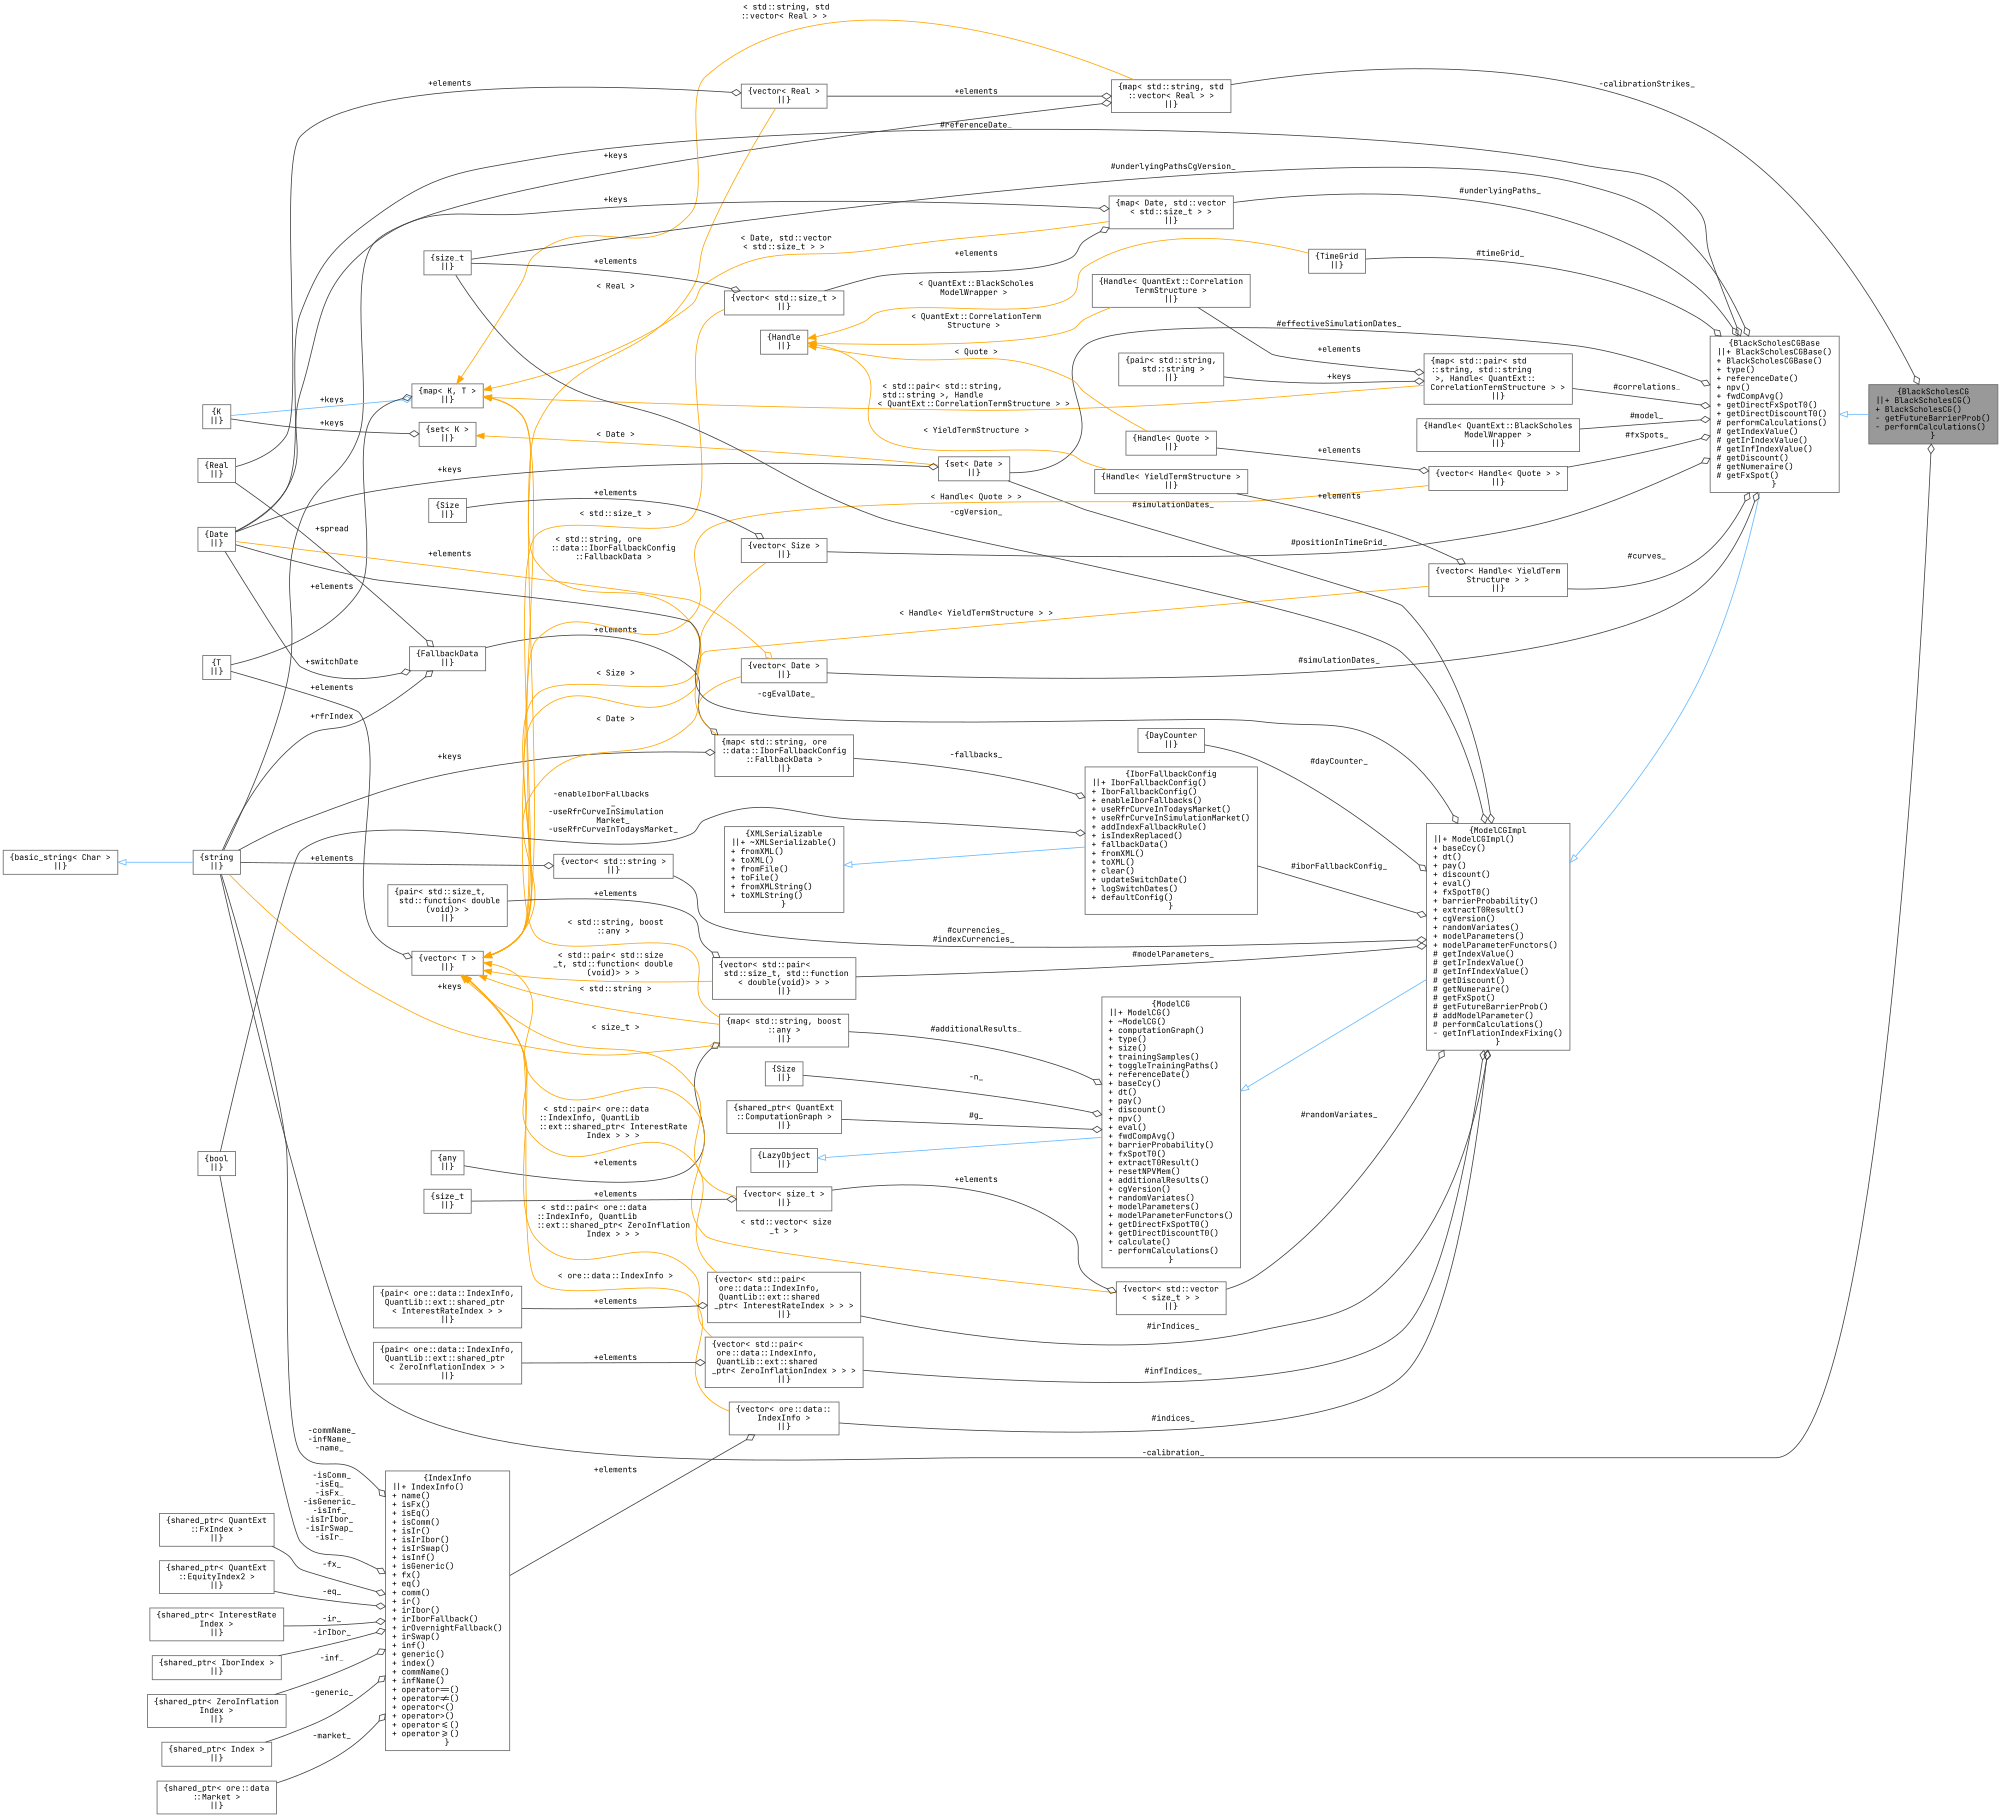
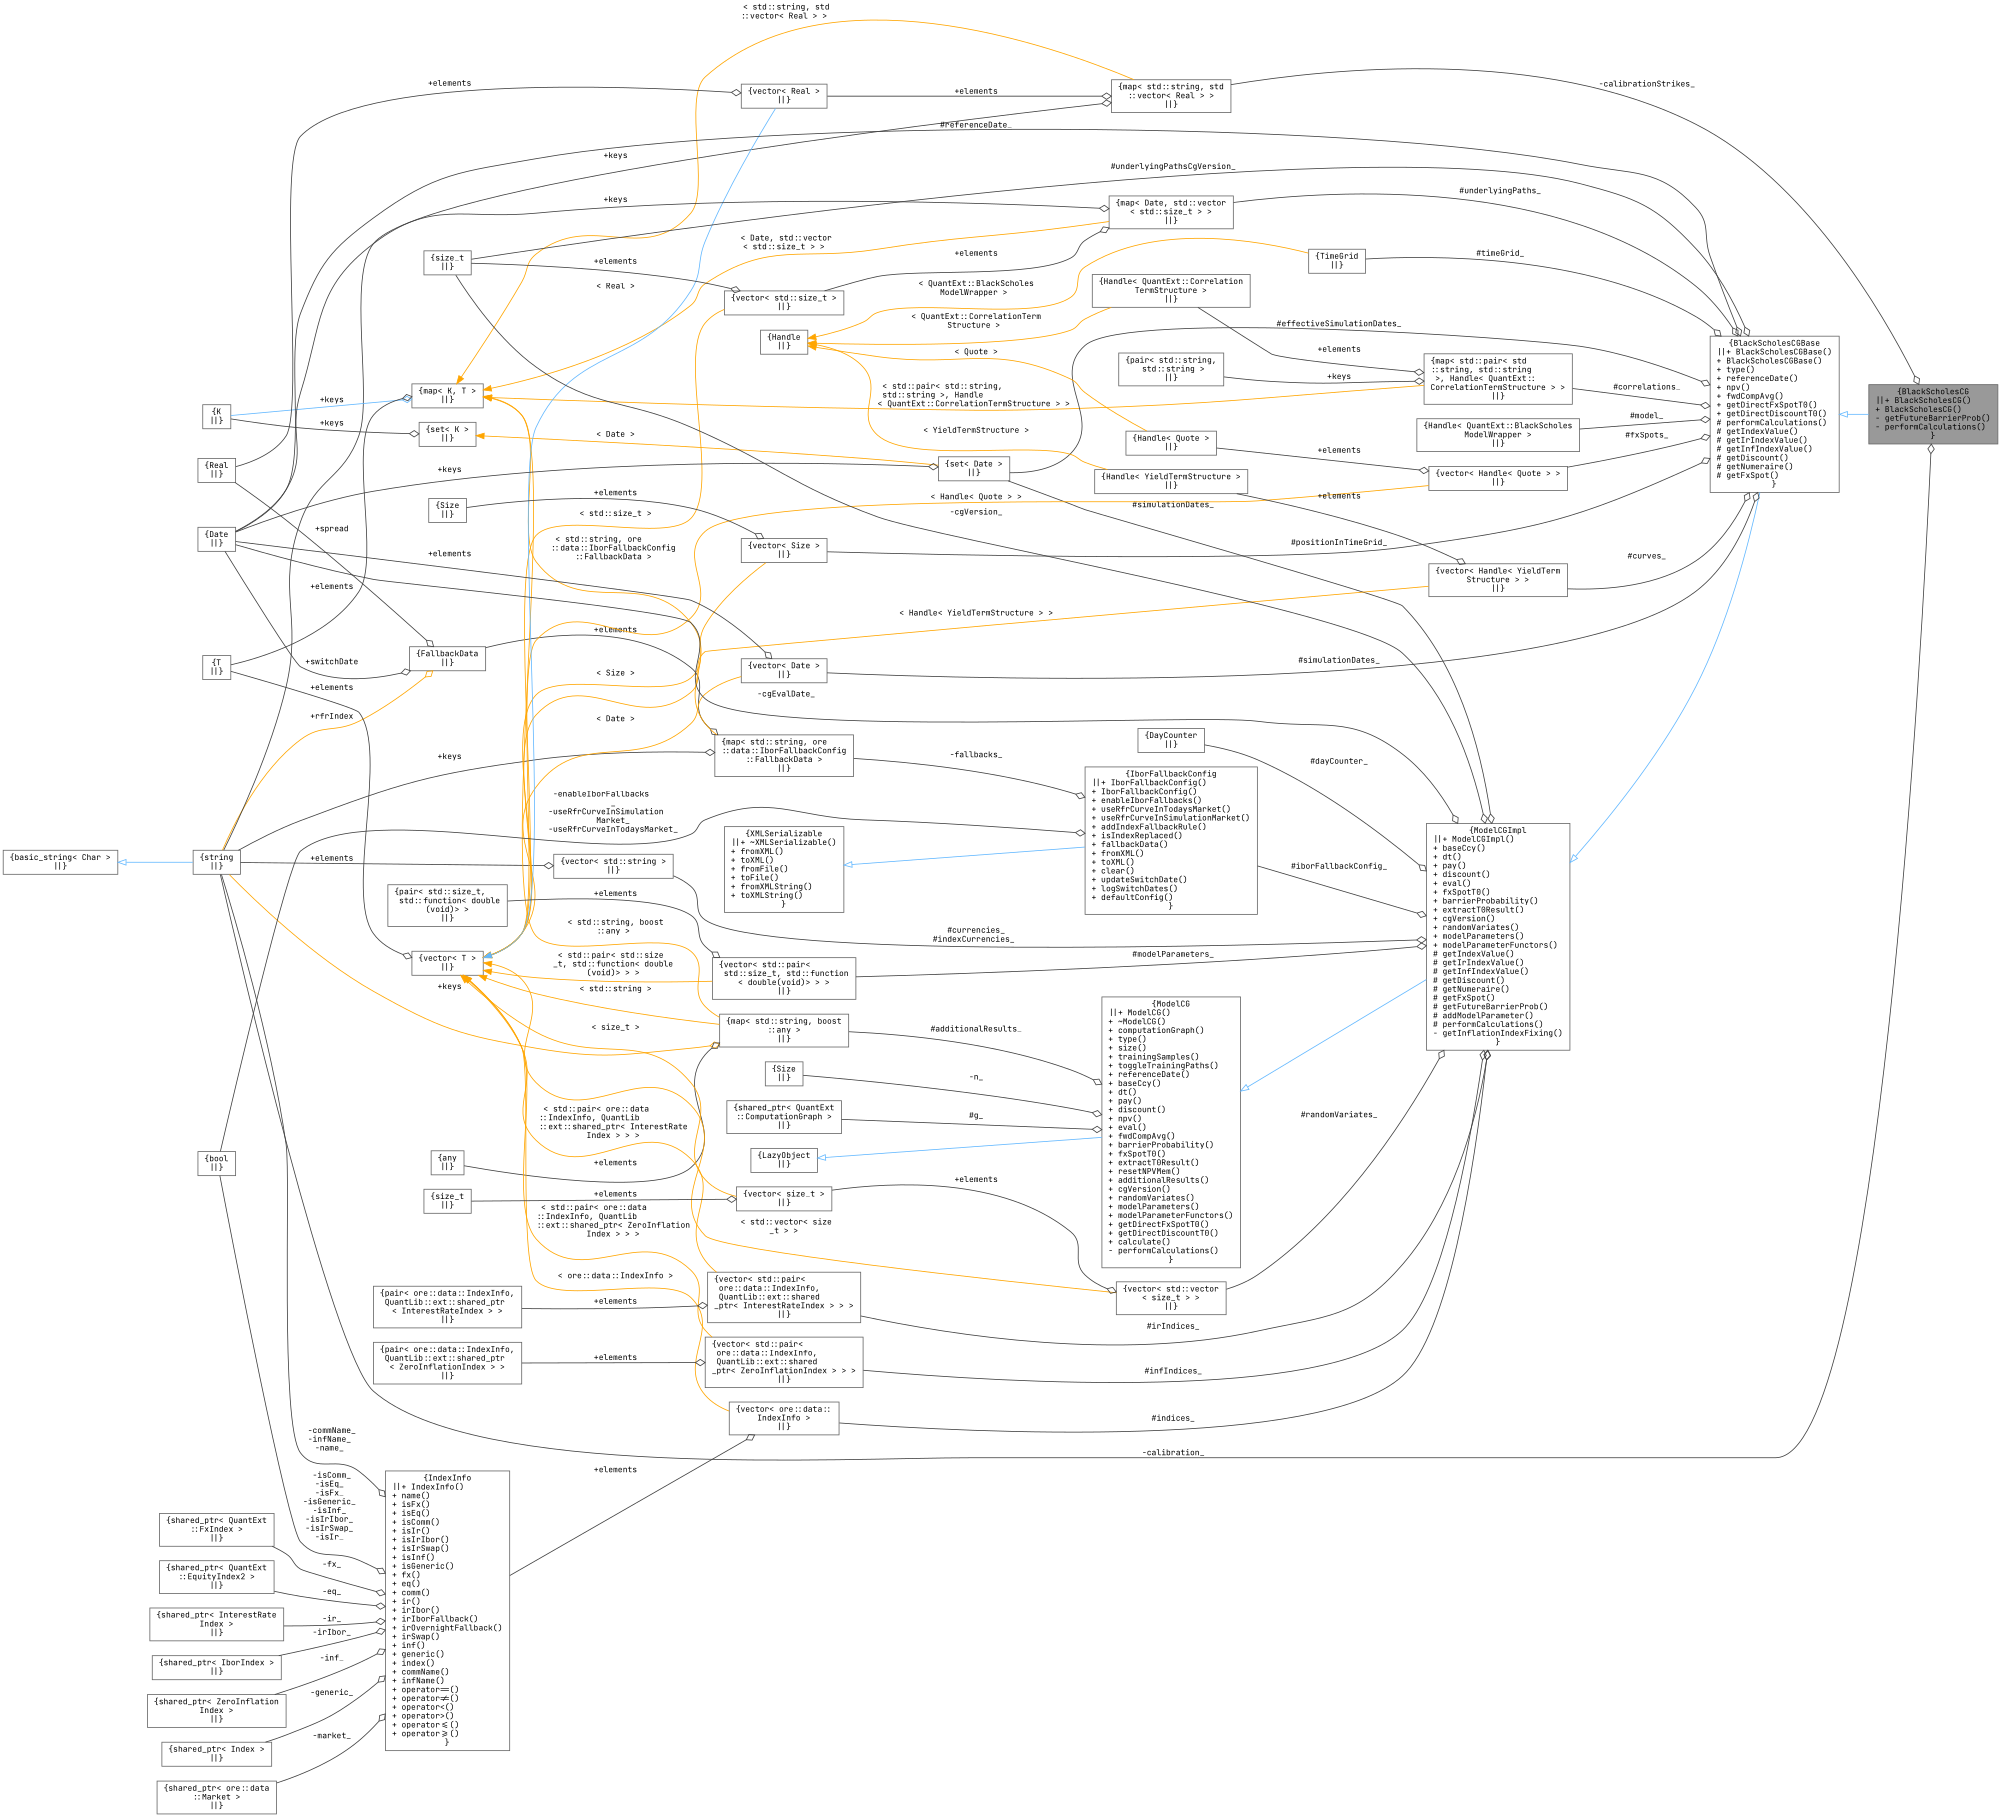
edge "{vector< Real > ||}" -> "{vector< T > ||}": color orange -> steelblue1
edge "{Date ||}" -> "{vector< Date > ||}": color orange -> grey25
edge "{string ||}" -> "{FallbackData ||}": color grey25 -> orange
